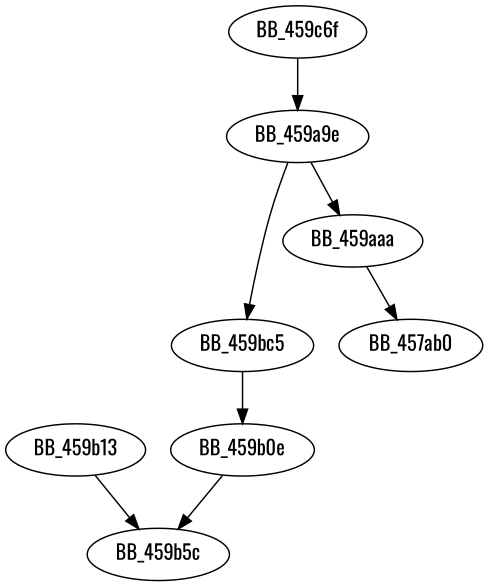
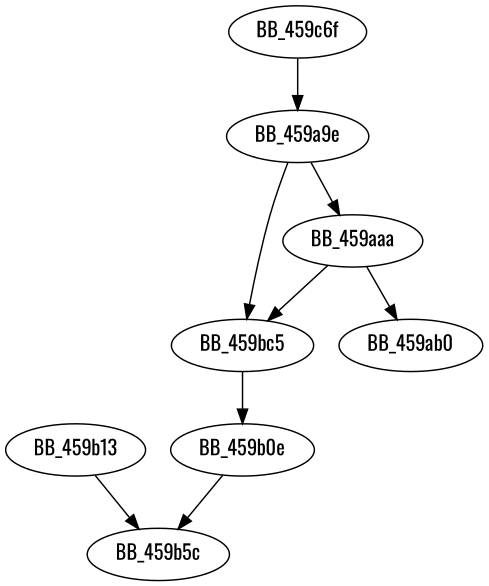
edge "BB_459aaa" -> "BB_459bc5": added
node "BB_457ab0": label "BB_457ab0" -> "BB_459ab0"
